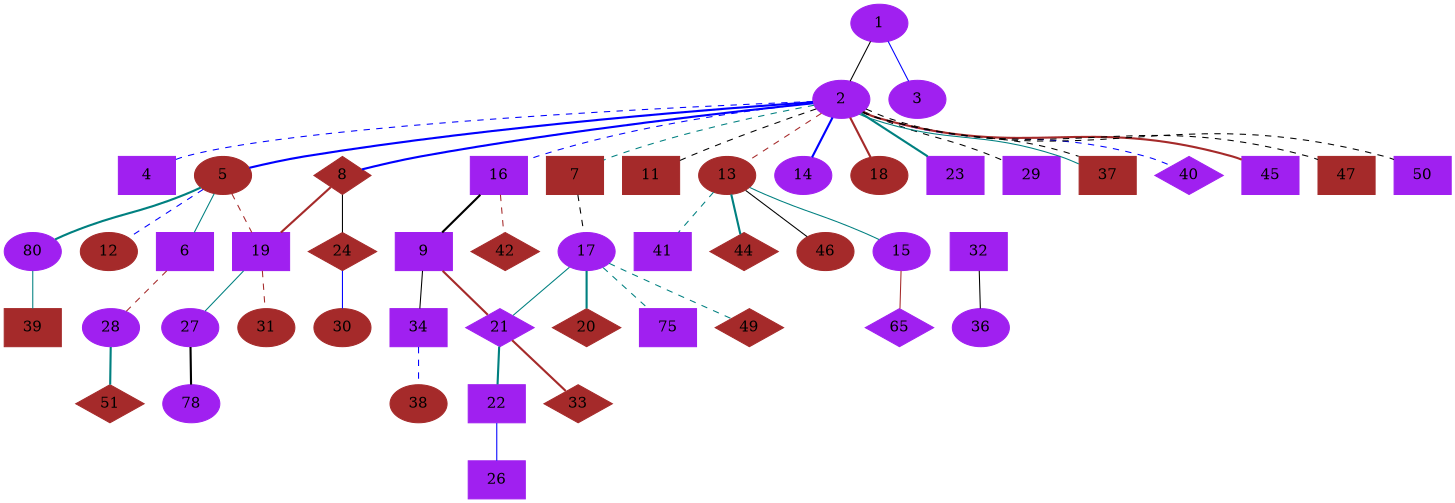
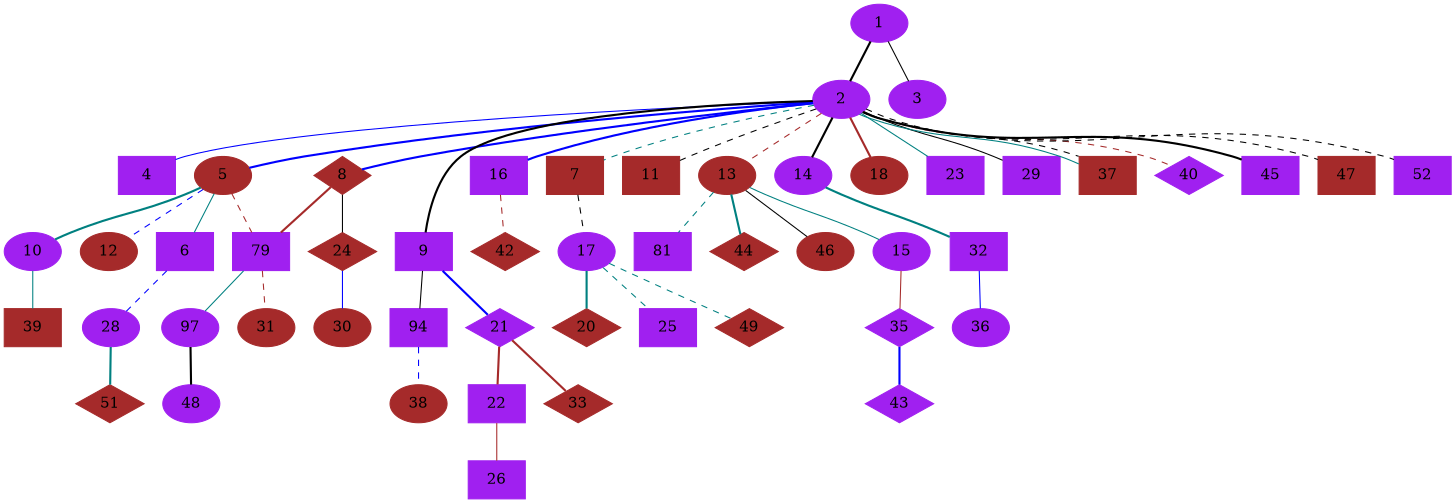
edge "1" -- "2": style solid -> bold
edge "1" -- "3": color blue -> black
edge "2" -- "4": style dashed -> solid
edge "2" -- "16": style dashed -> bold
edge "2" -- "23": style bold -> solid
edge "2" -- "14": color blue -> black
edge "2" -- "45": color brown -> black
edge "2" -- "40": color blue -> brown
edge "2" -- "29": style dashed -> solid
node "50": label "50" -> "52"
edge "14" -- "32": added
edge "16" -- "9": now "2" -- "9"
node "80": label "80" -> "10"
node "19": label "19" -> "79"
node "41": label "41" -> "81"
edge "32" -- "36": color black -> blue
edge "6" -- "28": color brown -> blue
edge "17" -- "21": removed
edge "9" -- "21": color brown -> blue
node "27": label "27" -> "97"
node "34": label "34" -> "94"
node "75": label "75" -> "25"
node "65": label "65" -> "35"
edge "21" -- "22": color teal -> brown
node "78": label "78" -> "48"
node "43": added
edge "22" -- "26": color blue -> brown
